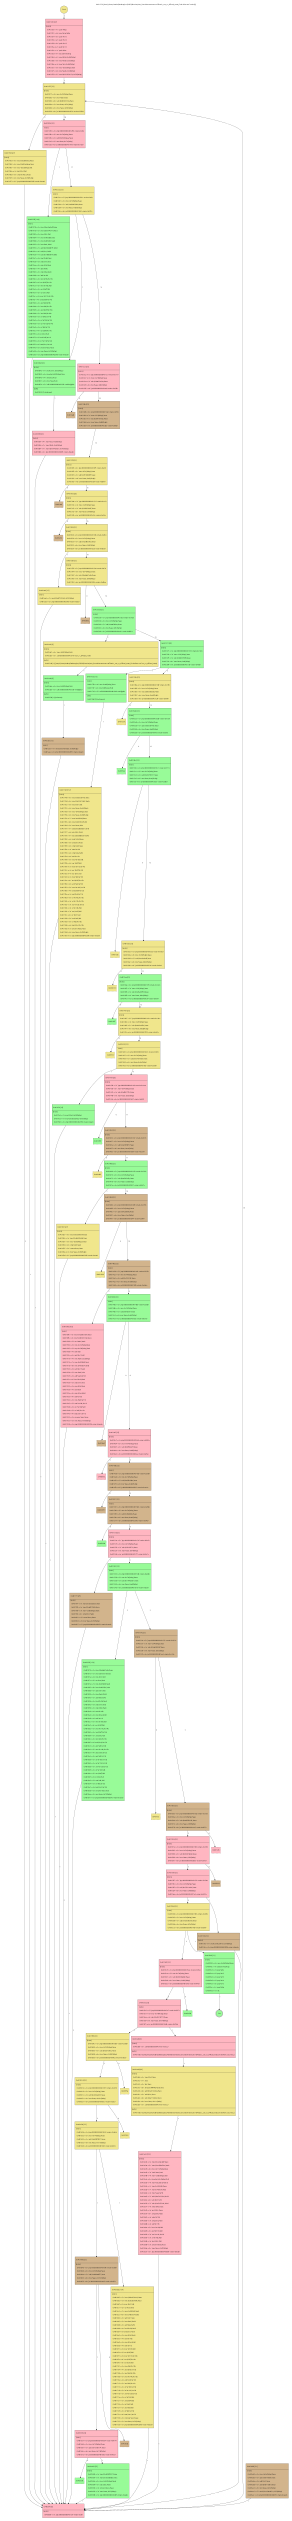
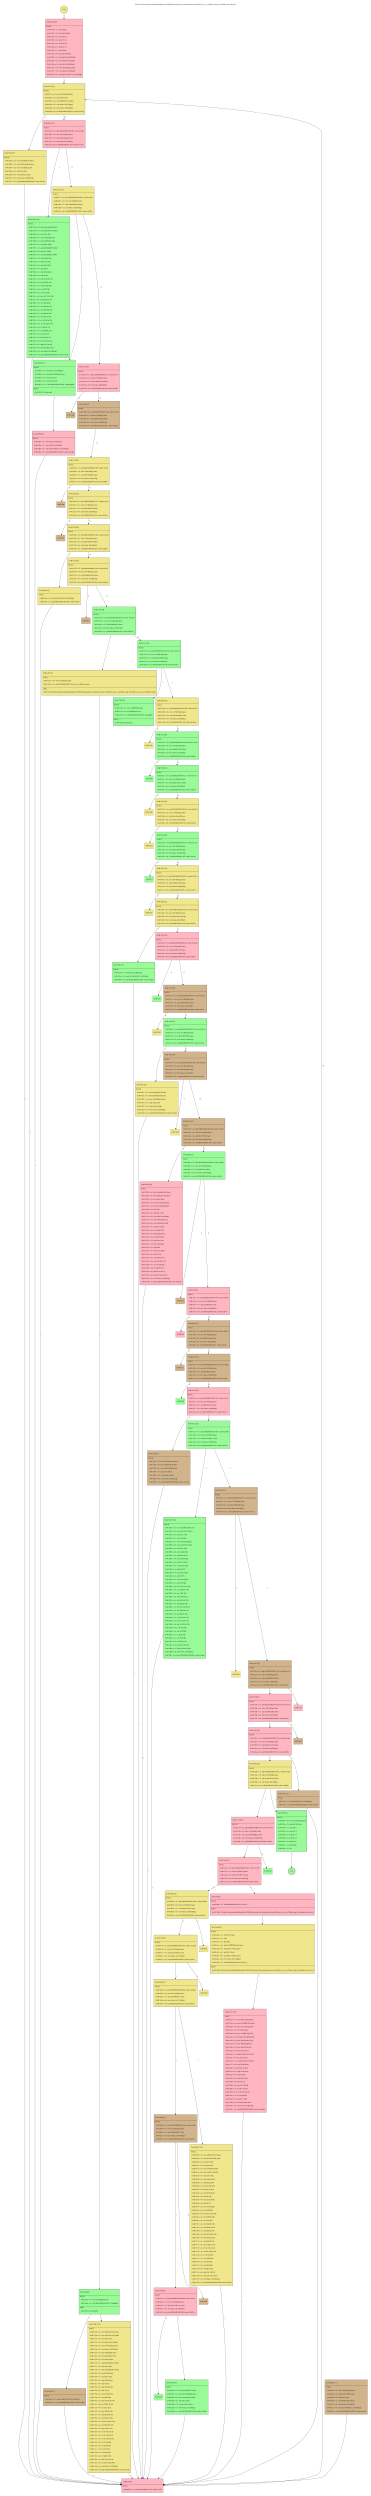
edge "0x40173b [13]" -> "0x401748 [157]": now "0x401ada [9]" -> "0x401748 [157]"
